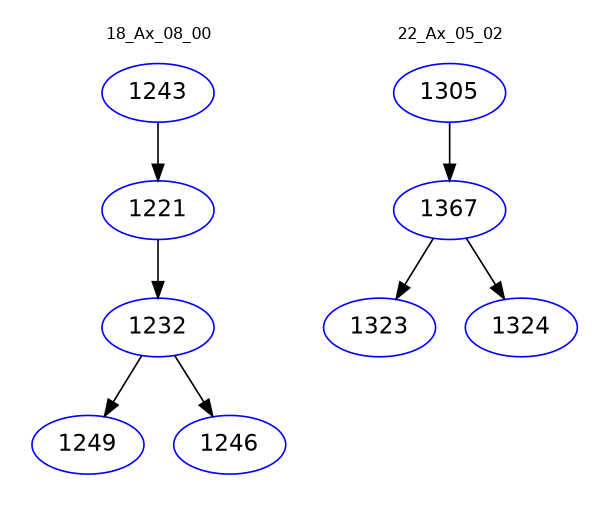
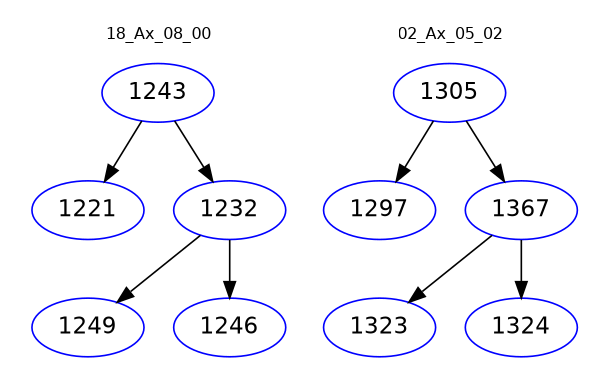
cluster "22_Ax_05_02": label "22_Ax_05_02" -> "02_Ax_05_02"
node "1297": added
edge "1221" -> "1232": now "1243" -> "1232"
